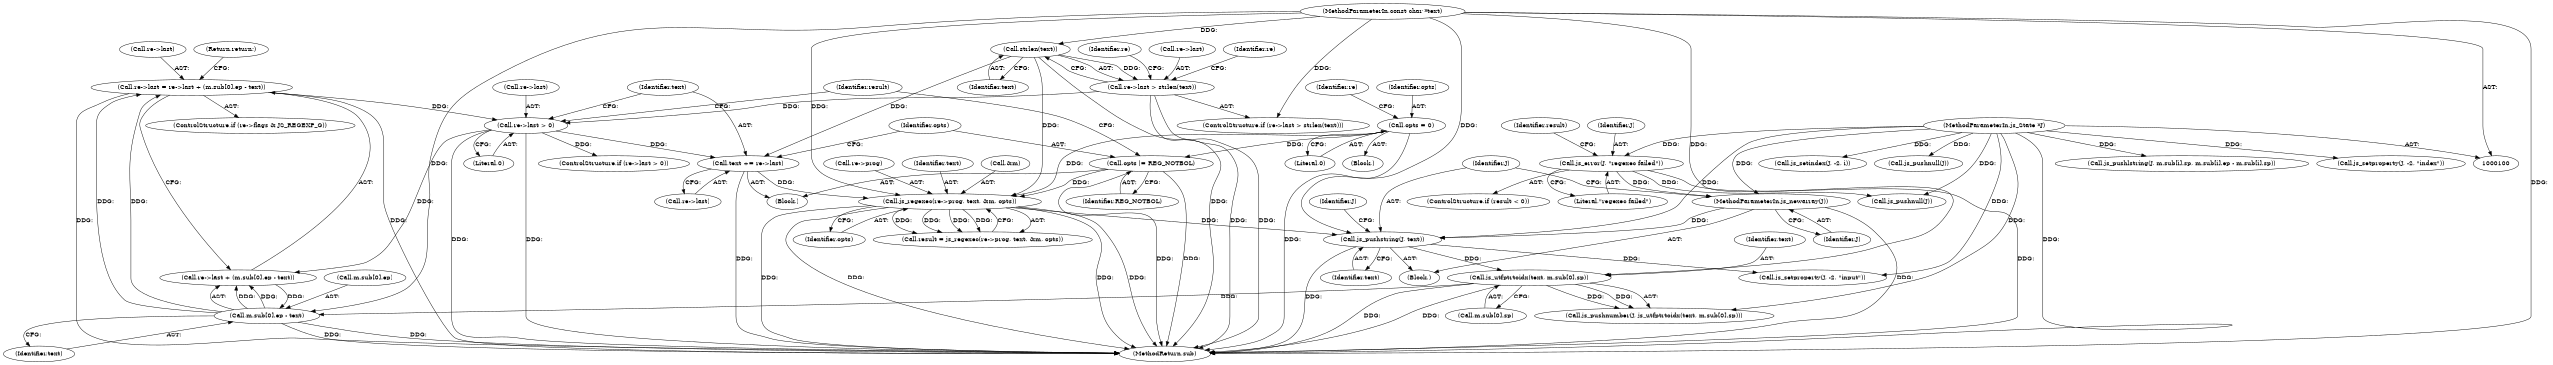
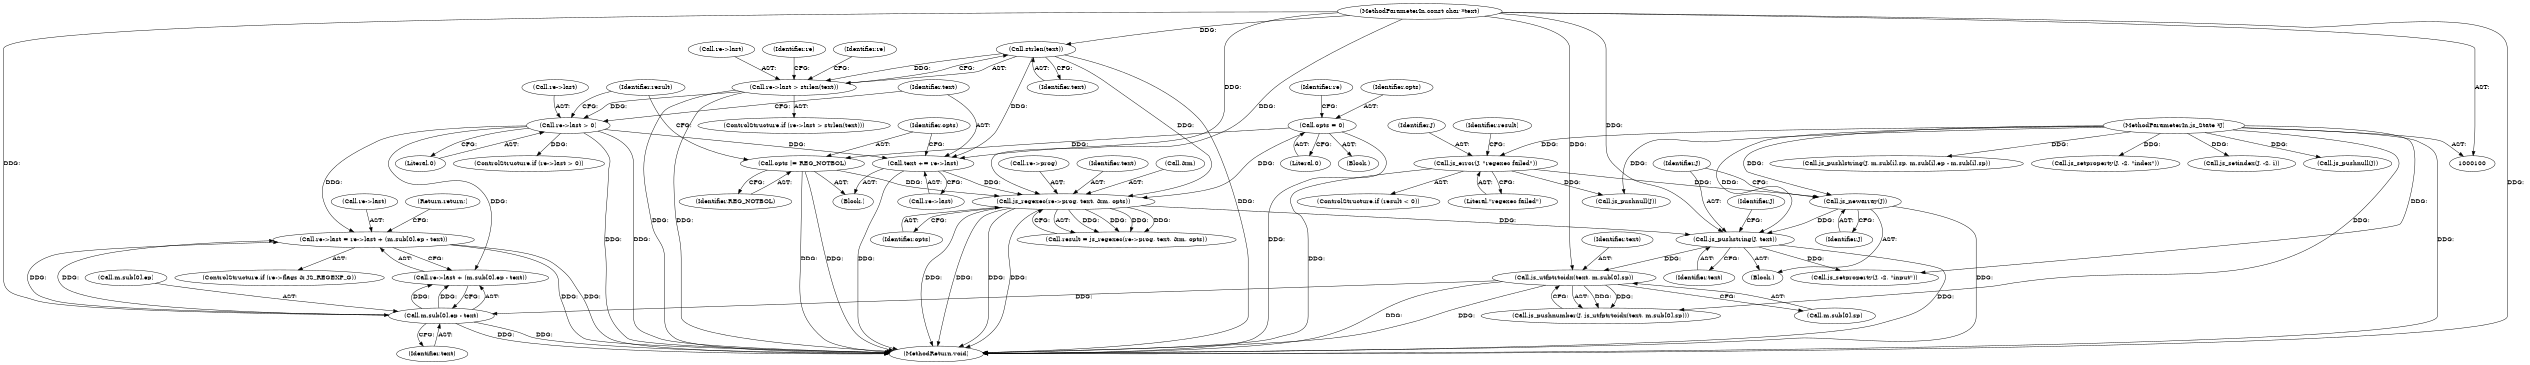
edge "(MethodParameterIn,const char *text)" -> "(ControlStructure,if (re->last > strlen(text)))": now "(MethodParameterIn,const char *text)" -> "(Call,text += re->last)"
edge "(Call,re->last = re->last + (m.sub[0].ep - text))" -> "(Call,re->last > 0)": reversed
node "(MethodParameterIn,js_newarray(J))": label "(MethodParameterIn,js_newarray(J))" -> "(Call,js_newarray(J))"
edge "(Call,re->last + (m.sub[0].ep - text))" -> "(Call,m.sub[0].ep - text)": label "DDG: " -> "CFG: "
edge "(Call,js_pushnumber(J, js_utfptrtoidx(text, m.sub[0].sp)))" -> "(Call,js_utfptrtoidx(text, m.sub[0].sp))": added, label "CFG:"
node "(MethodReturn,sub)": label "(MethodReturn,sub)" -> "(MethodReturn,void)"
